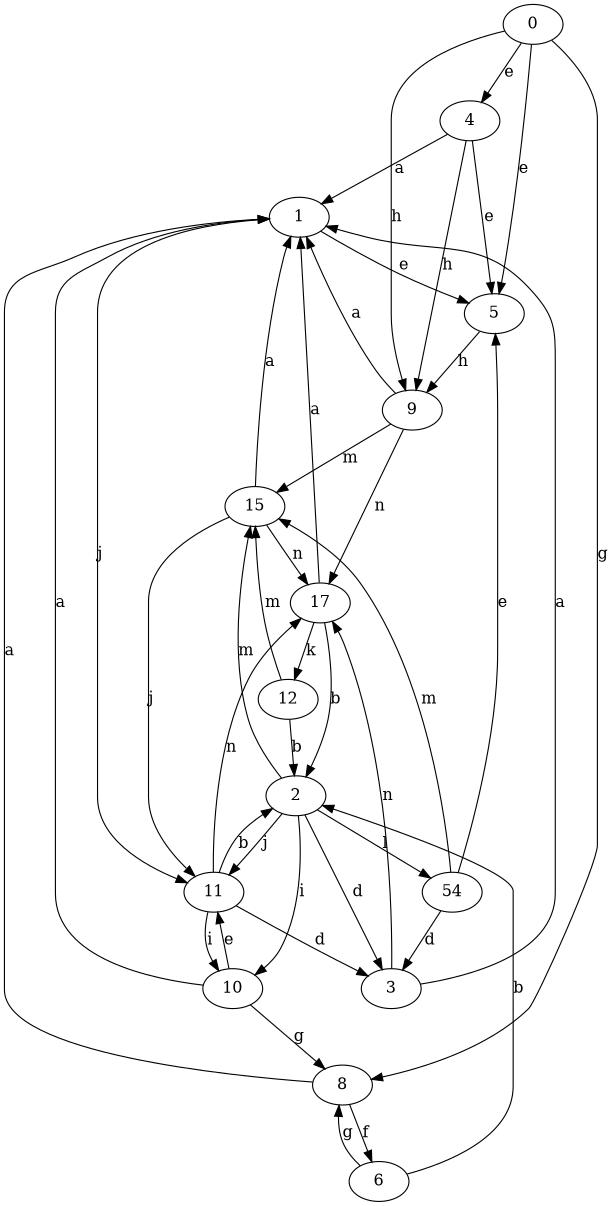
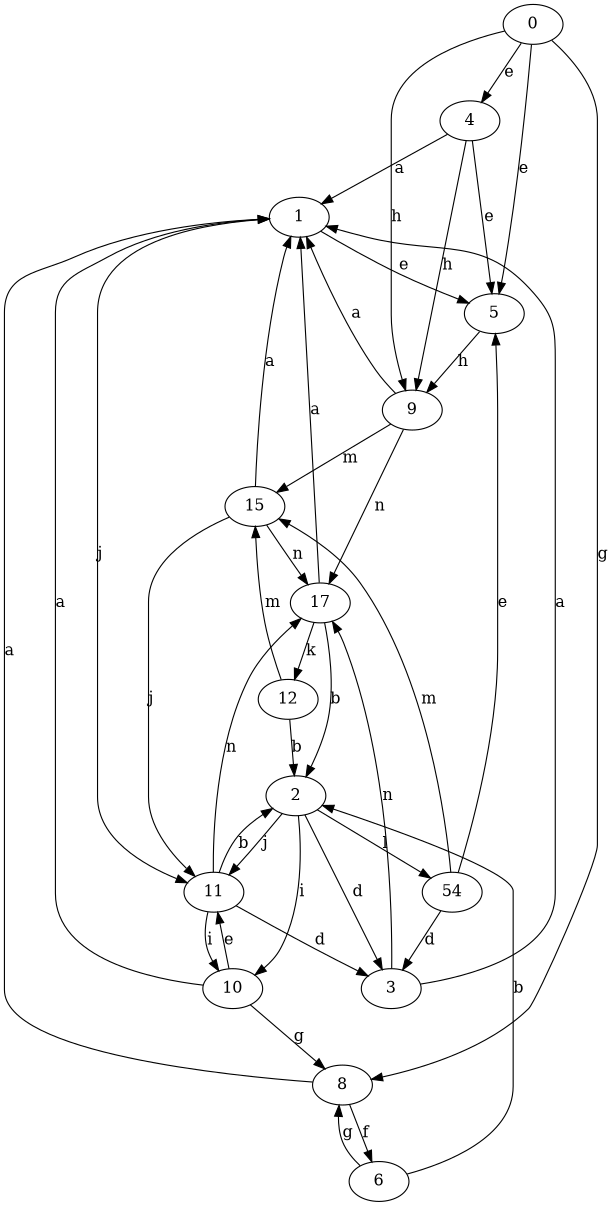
edge "2" -> "15": removed, label "m"
